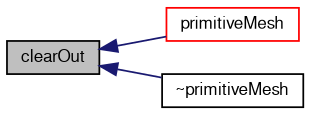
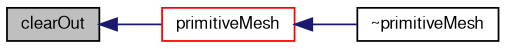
edge "~primitiveMesh" -> "clearOut": now "~primitiveMesh" -> "primitiveMesh"
